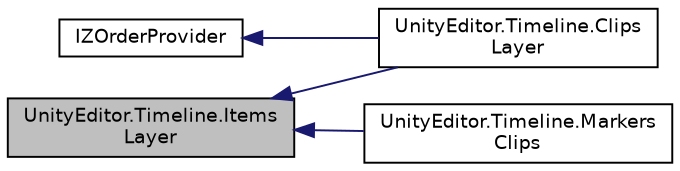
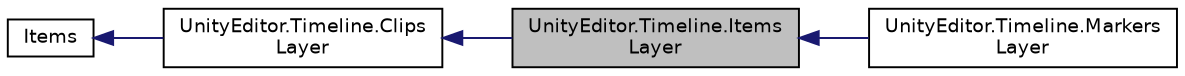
node "IZOrderProvider": label "IZOrderProvider" -> "Items"
edge "UnityEditor.Timeline.Clips Layer" -> "UnityEditor.Timeline.Items Layer": reversed
node "UnityEditor.Timeline.Markers Clips": label "UnityEditor.Timeline.Markers Clips" -> "UnityEditor.Timeline.Markers Layer"
